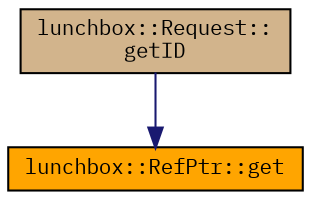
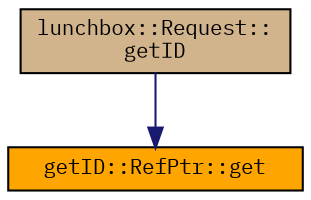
node "lunchbox::RefPtr::get": label "lunchbox::RefPtr::get" -> "getID::RefPtr::get"
